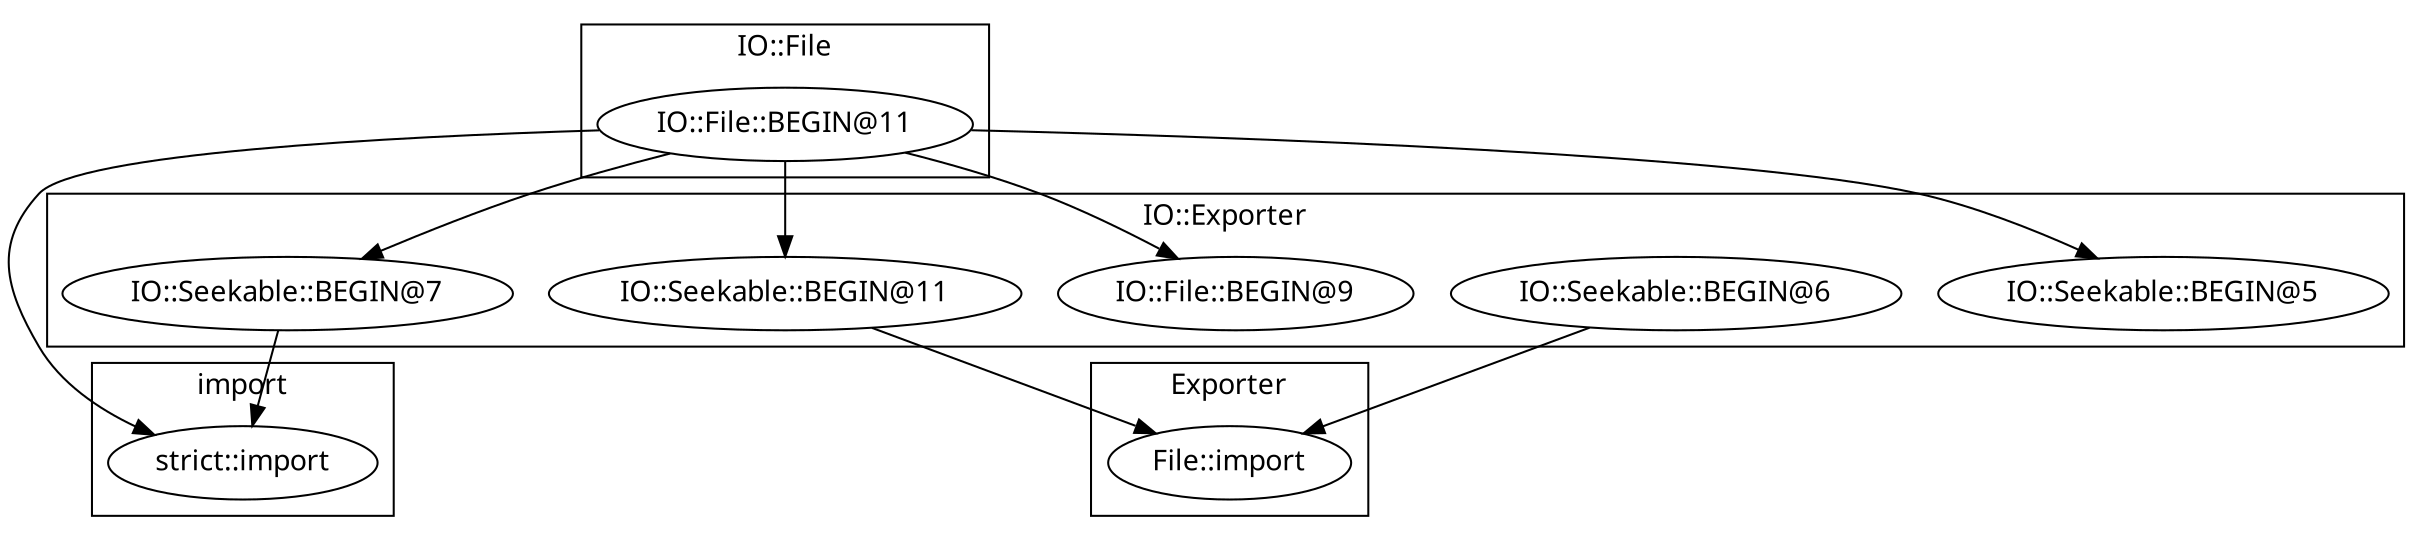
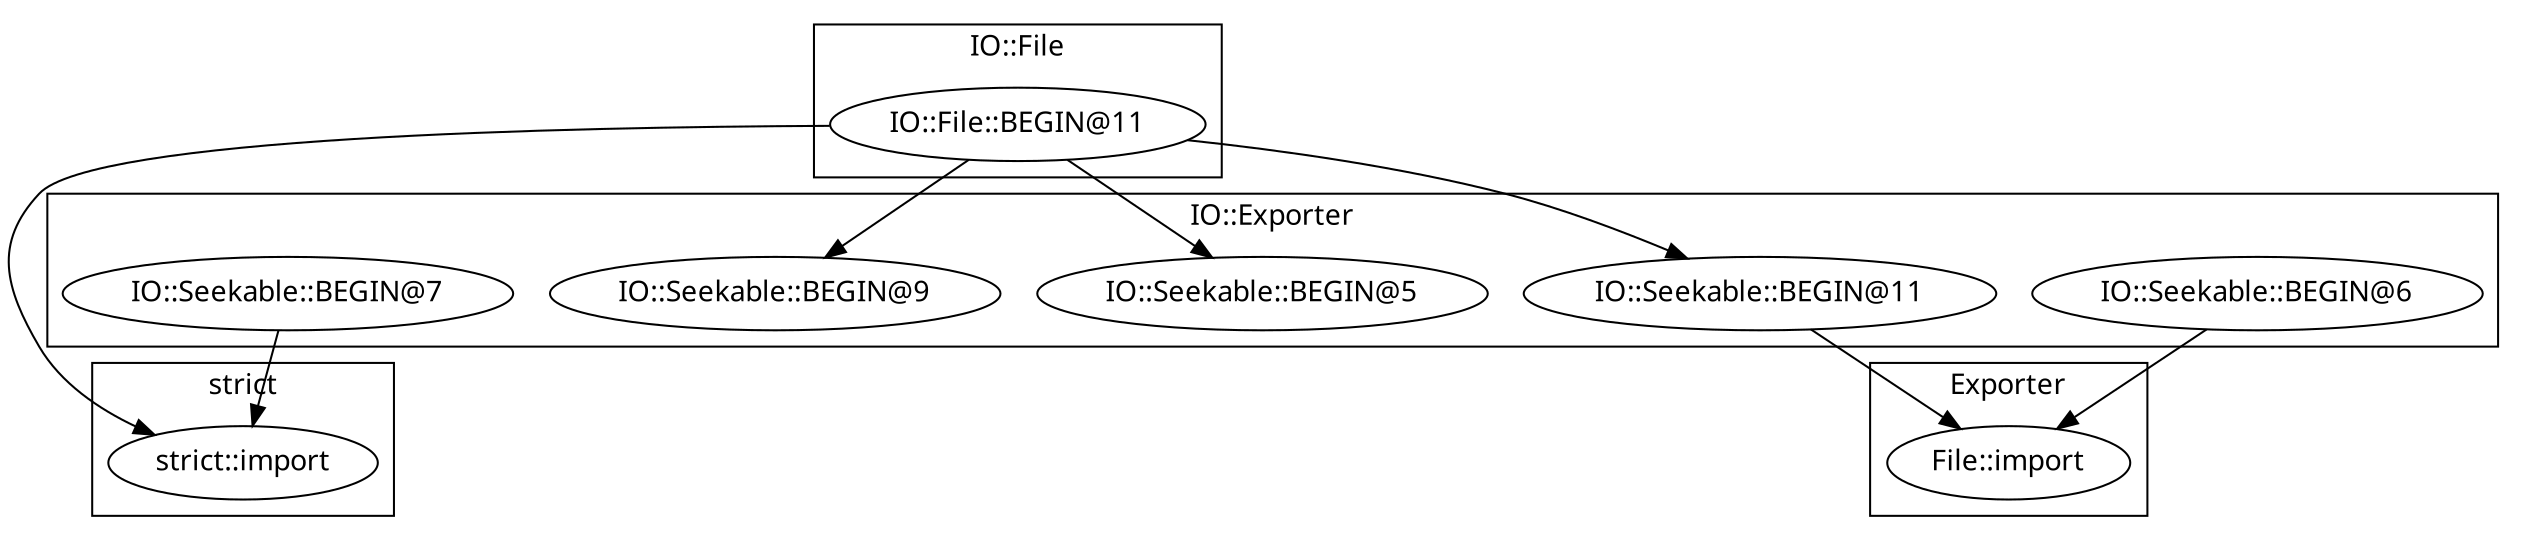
edge "IO::File::BEGIN@11" -> "IO::Seekable::BEGIN@7": removed
node "IO::File::BEGIN@9": label "IO::File::BEGIN@9" -> "IO::Seekable::BEGIN@9"
cluster "import": label "import" -> "strict"
